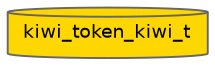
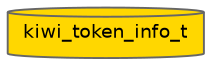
node "kiwi_token_kiwi_t": label "kiwi_token_kiwi_t" -> "kiwi_token_info_t"
